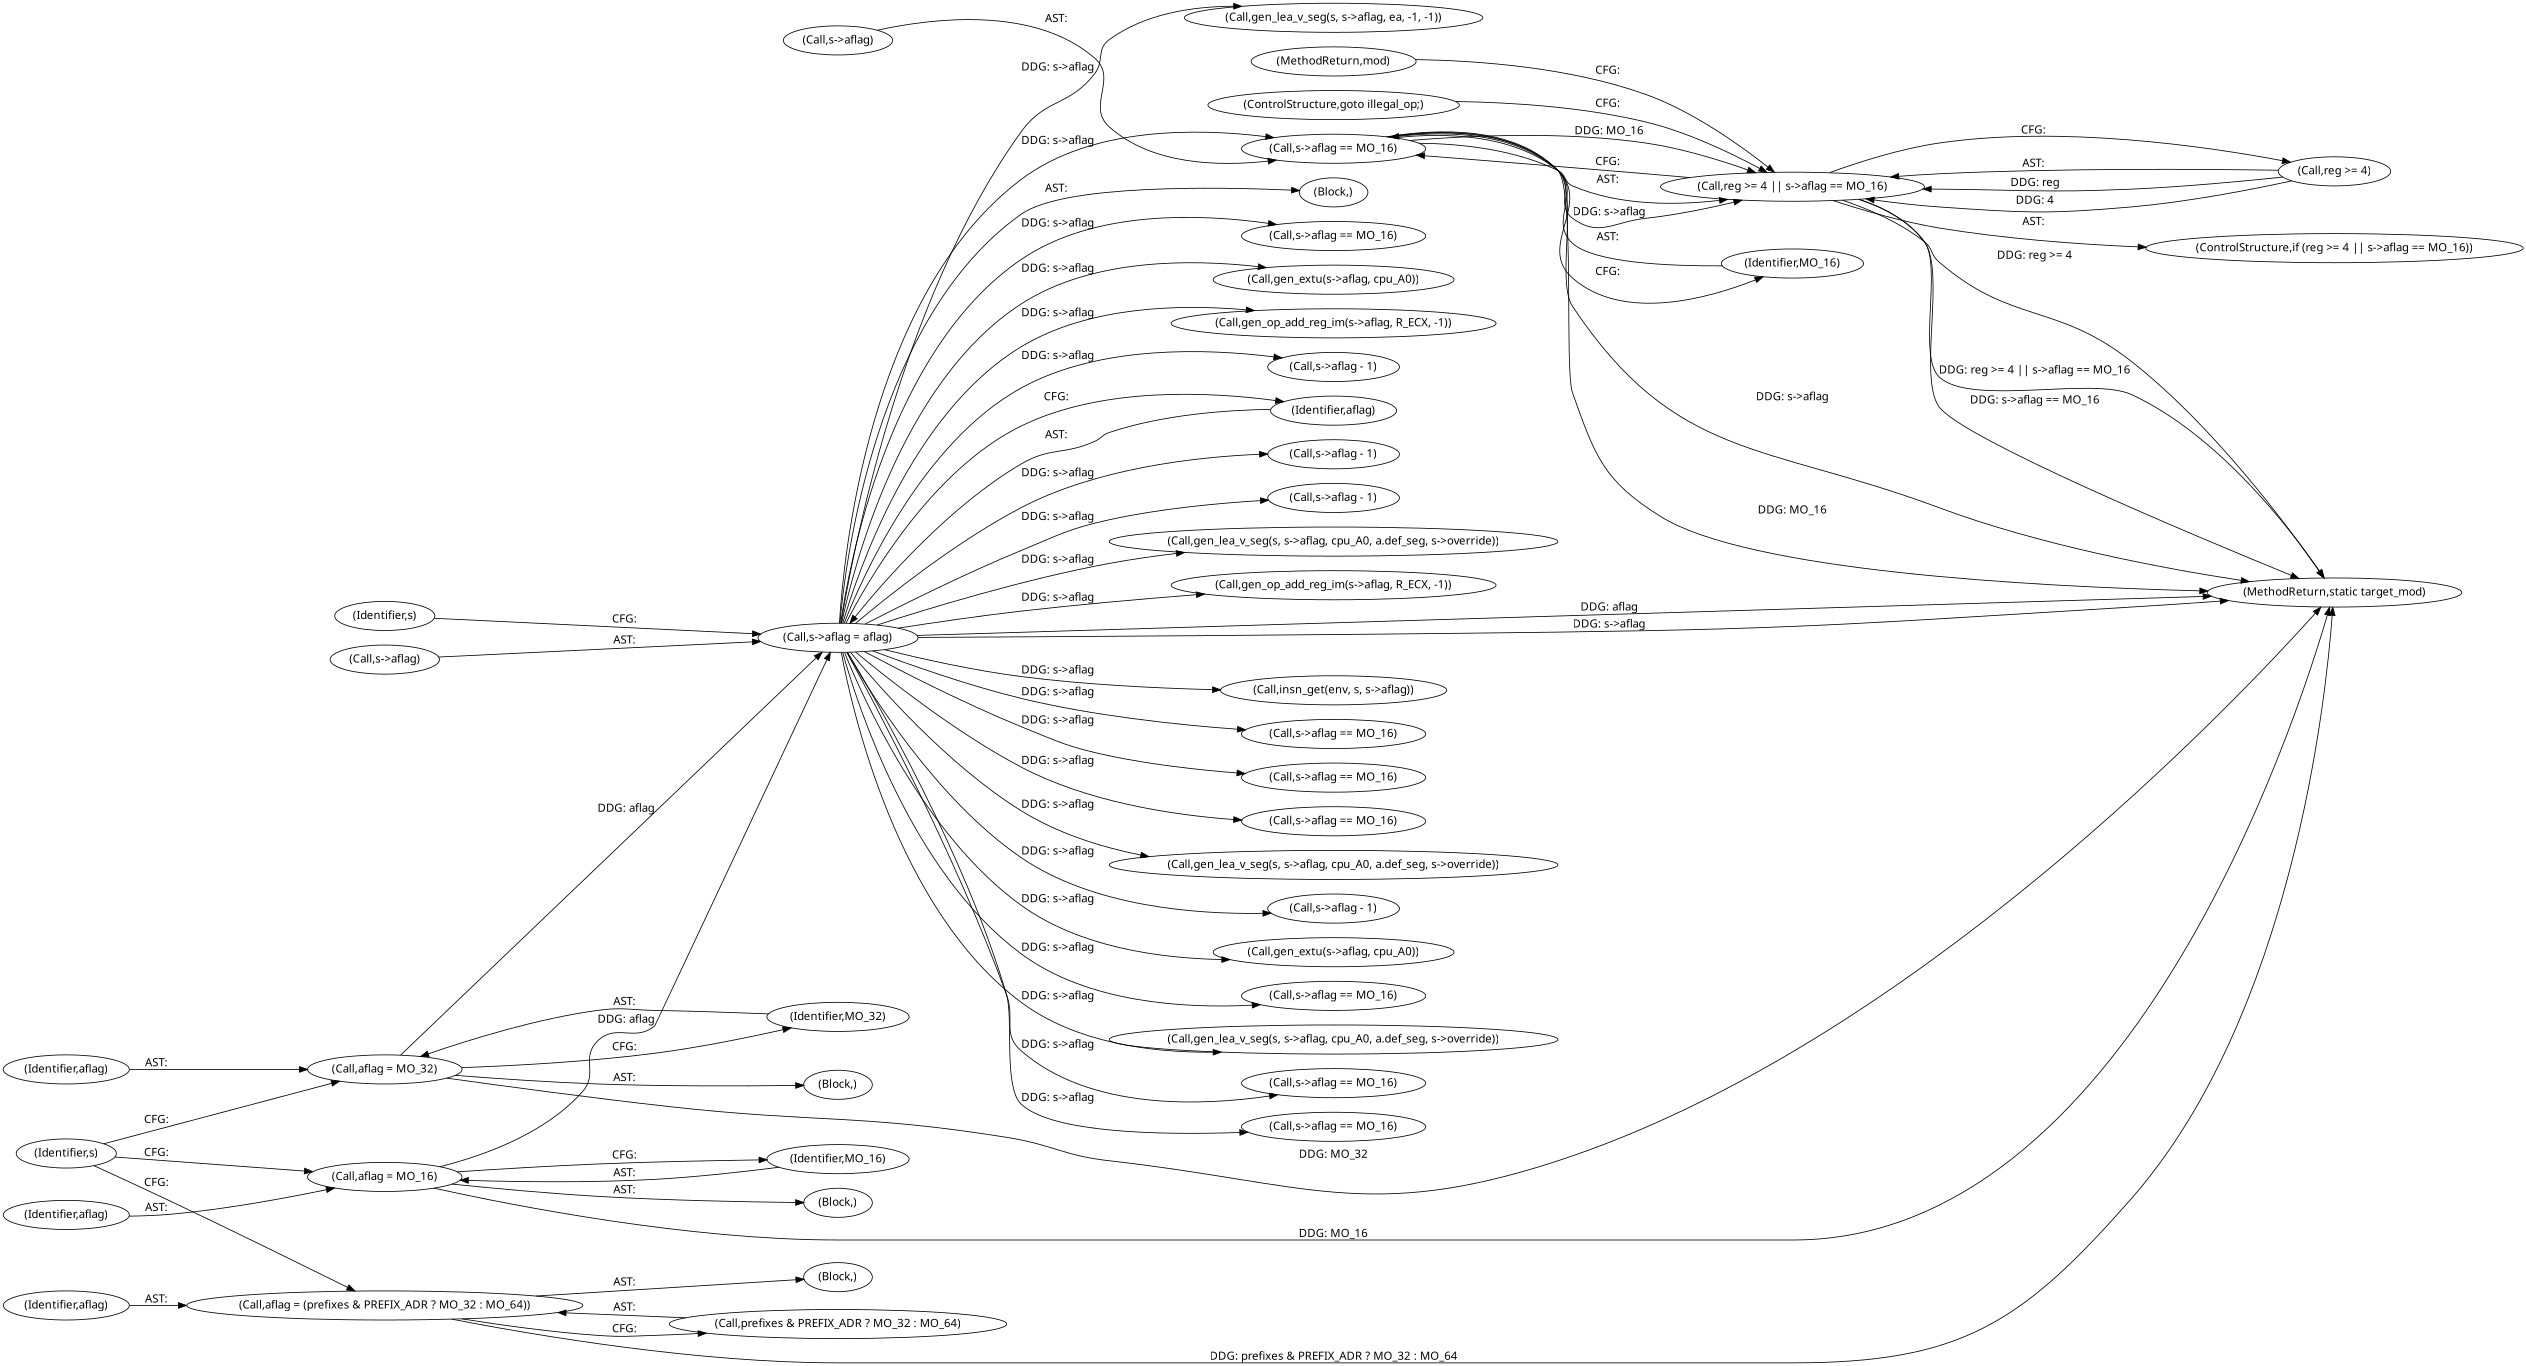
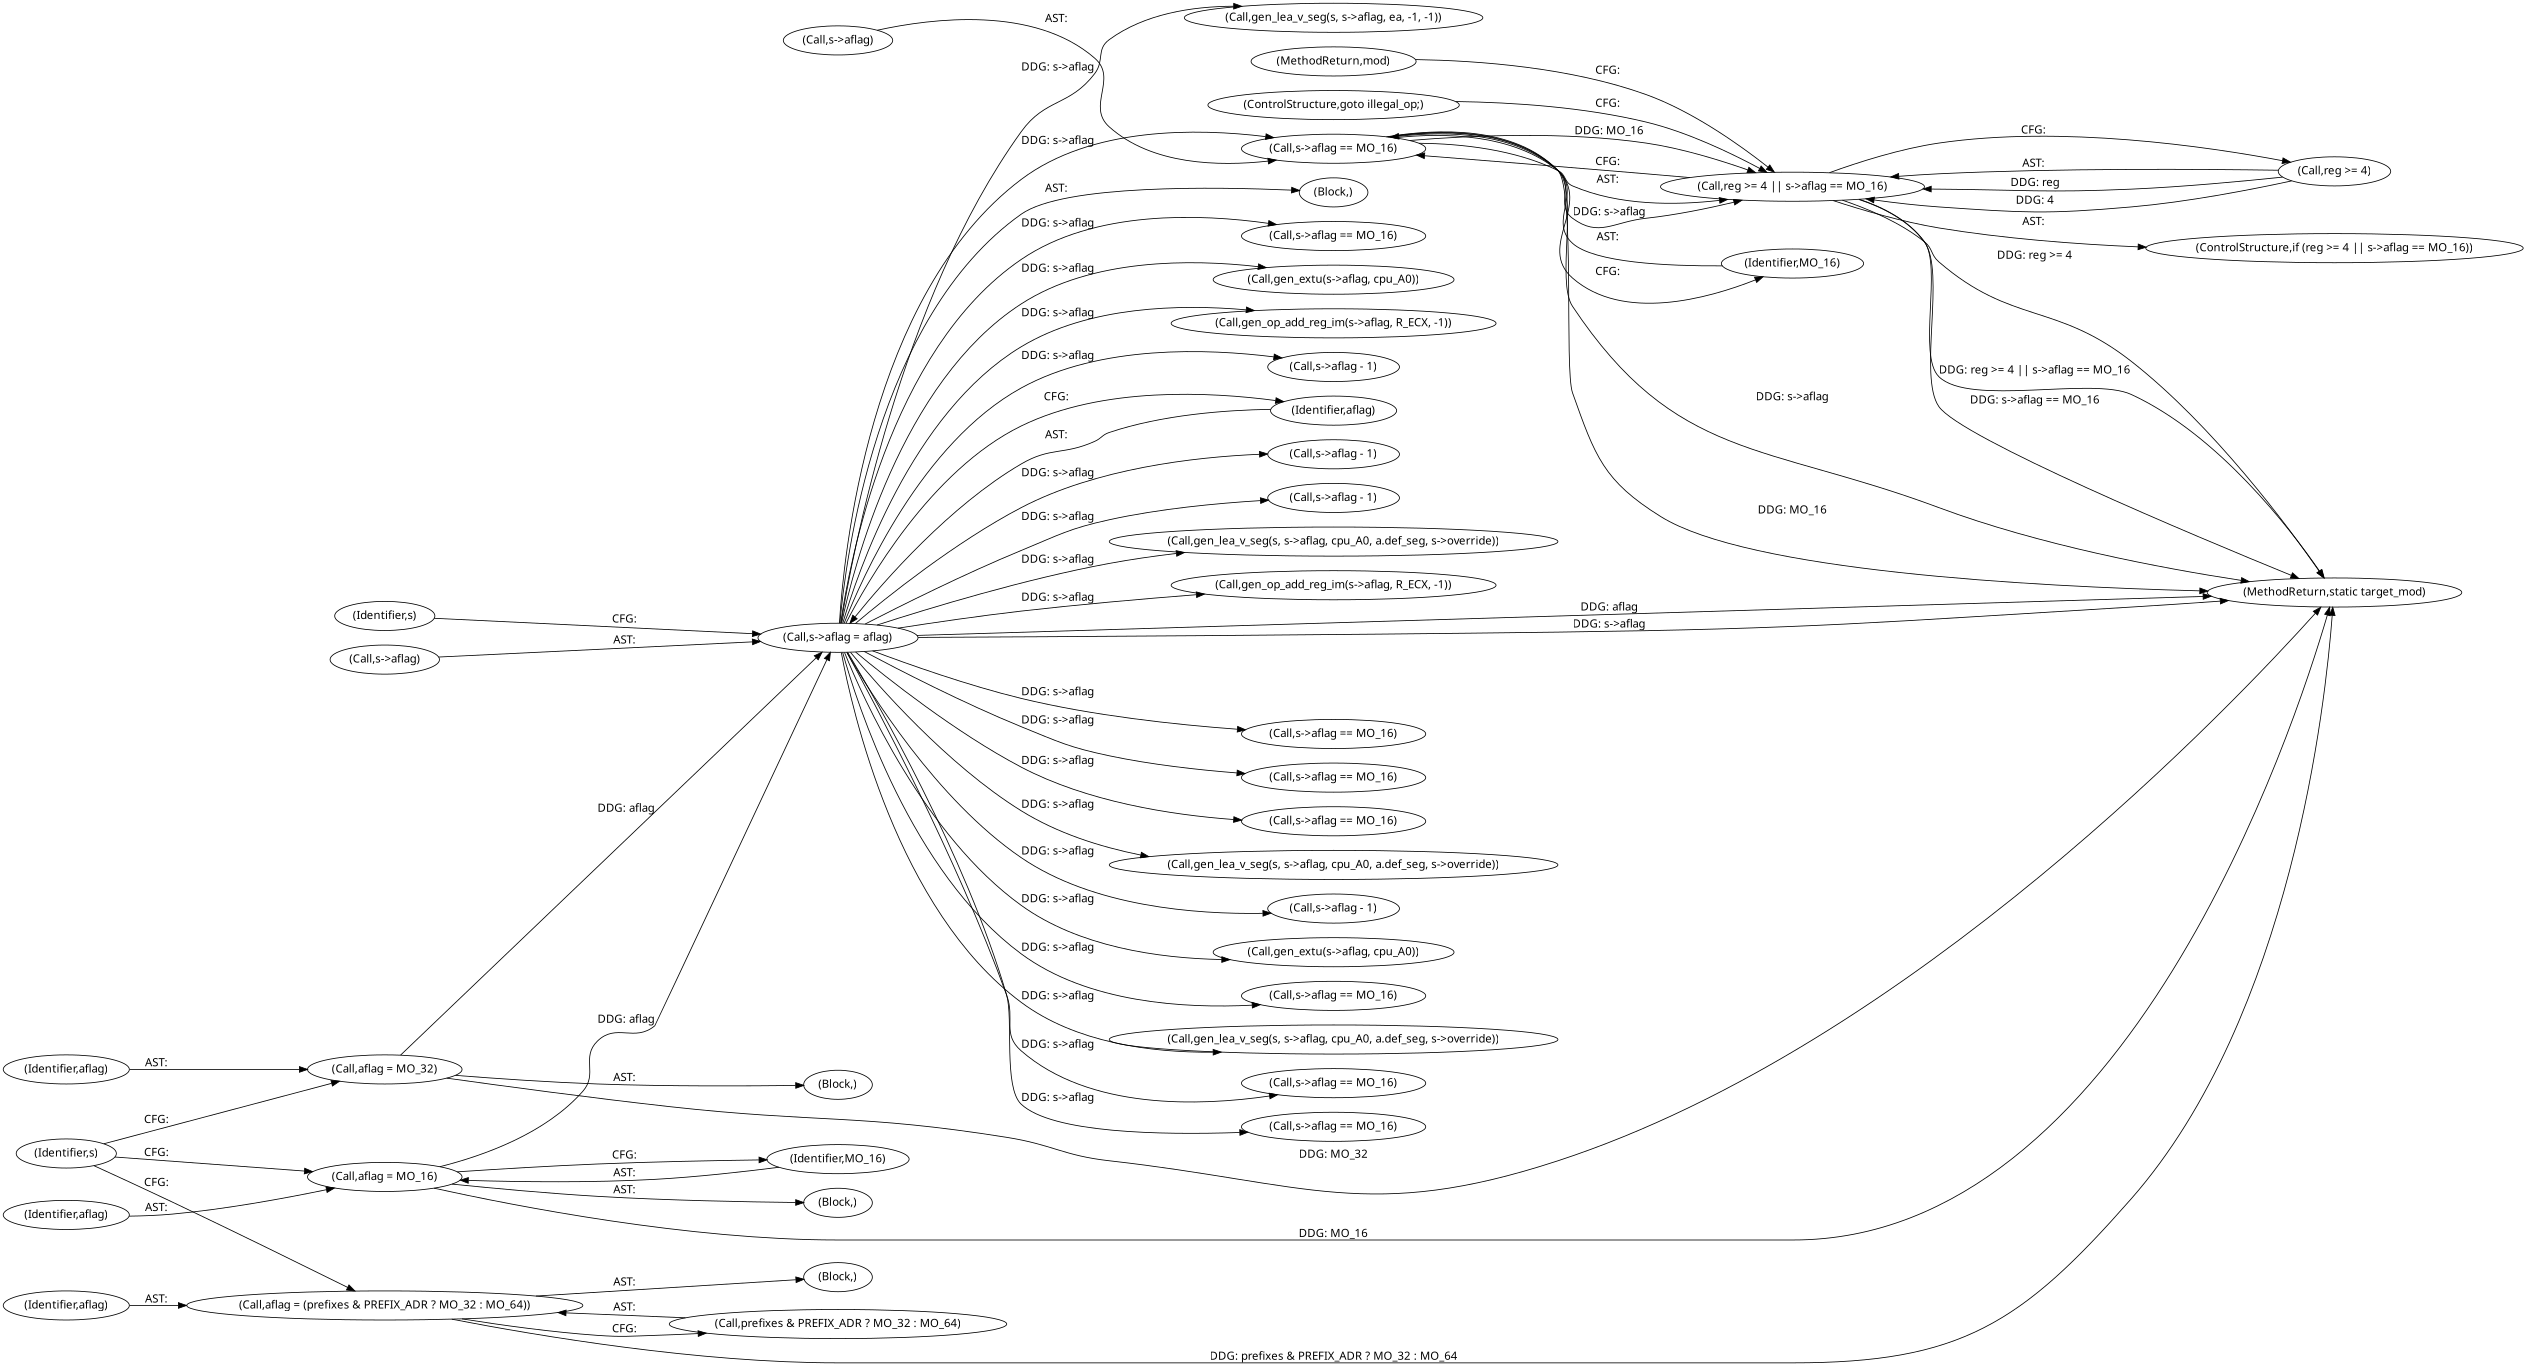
node "(Call,insn_get(env, s, s->aflag))": removed
node "(Identifier,MO_32)": removed
